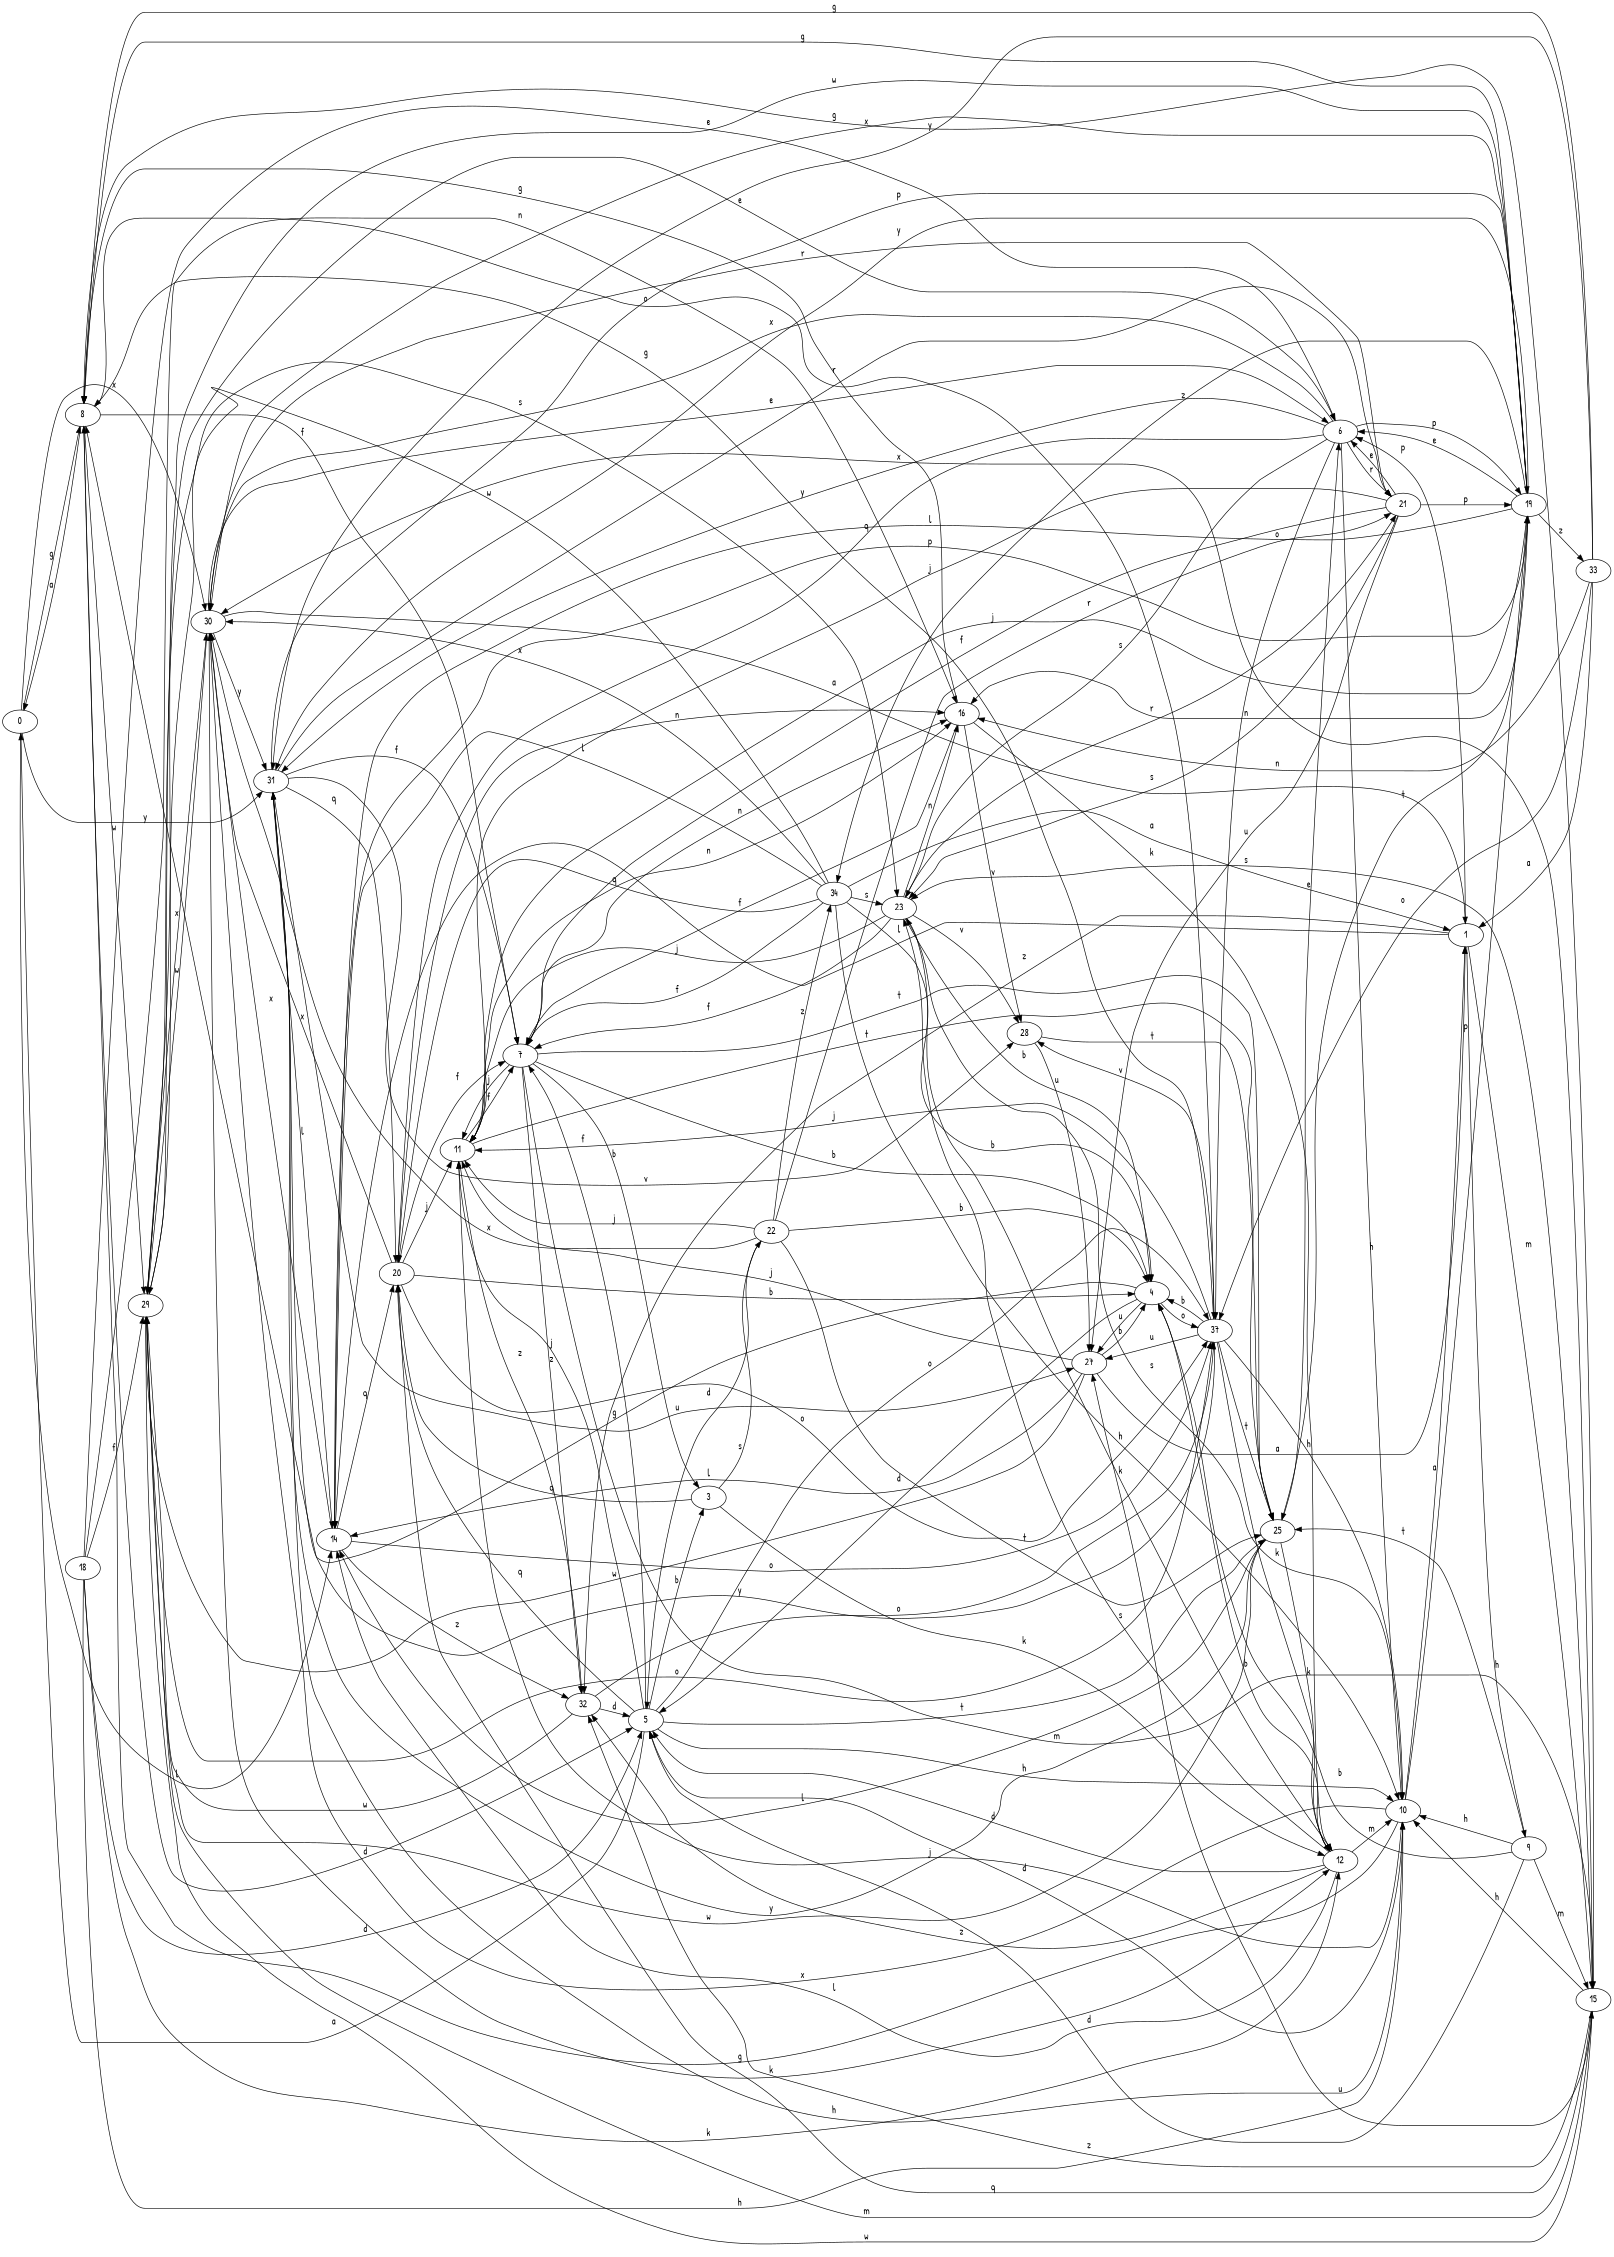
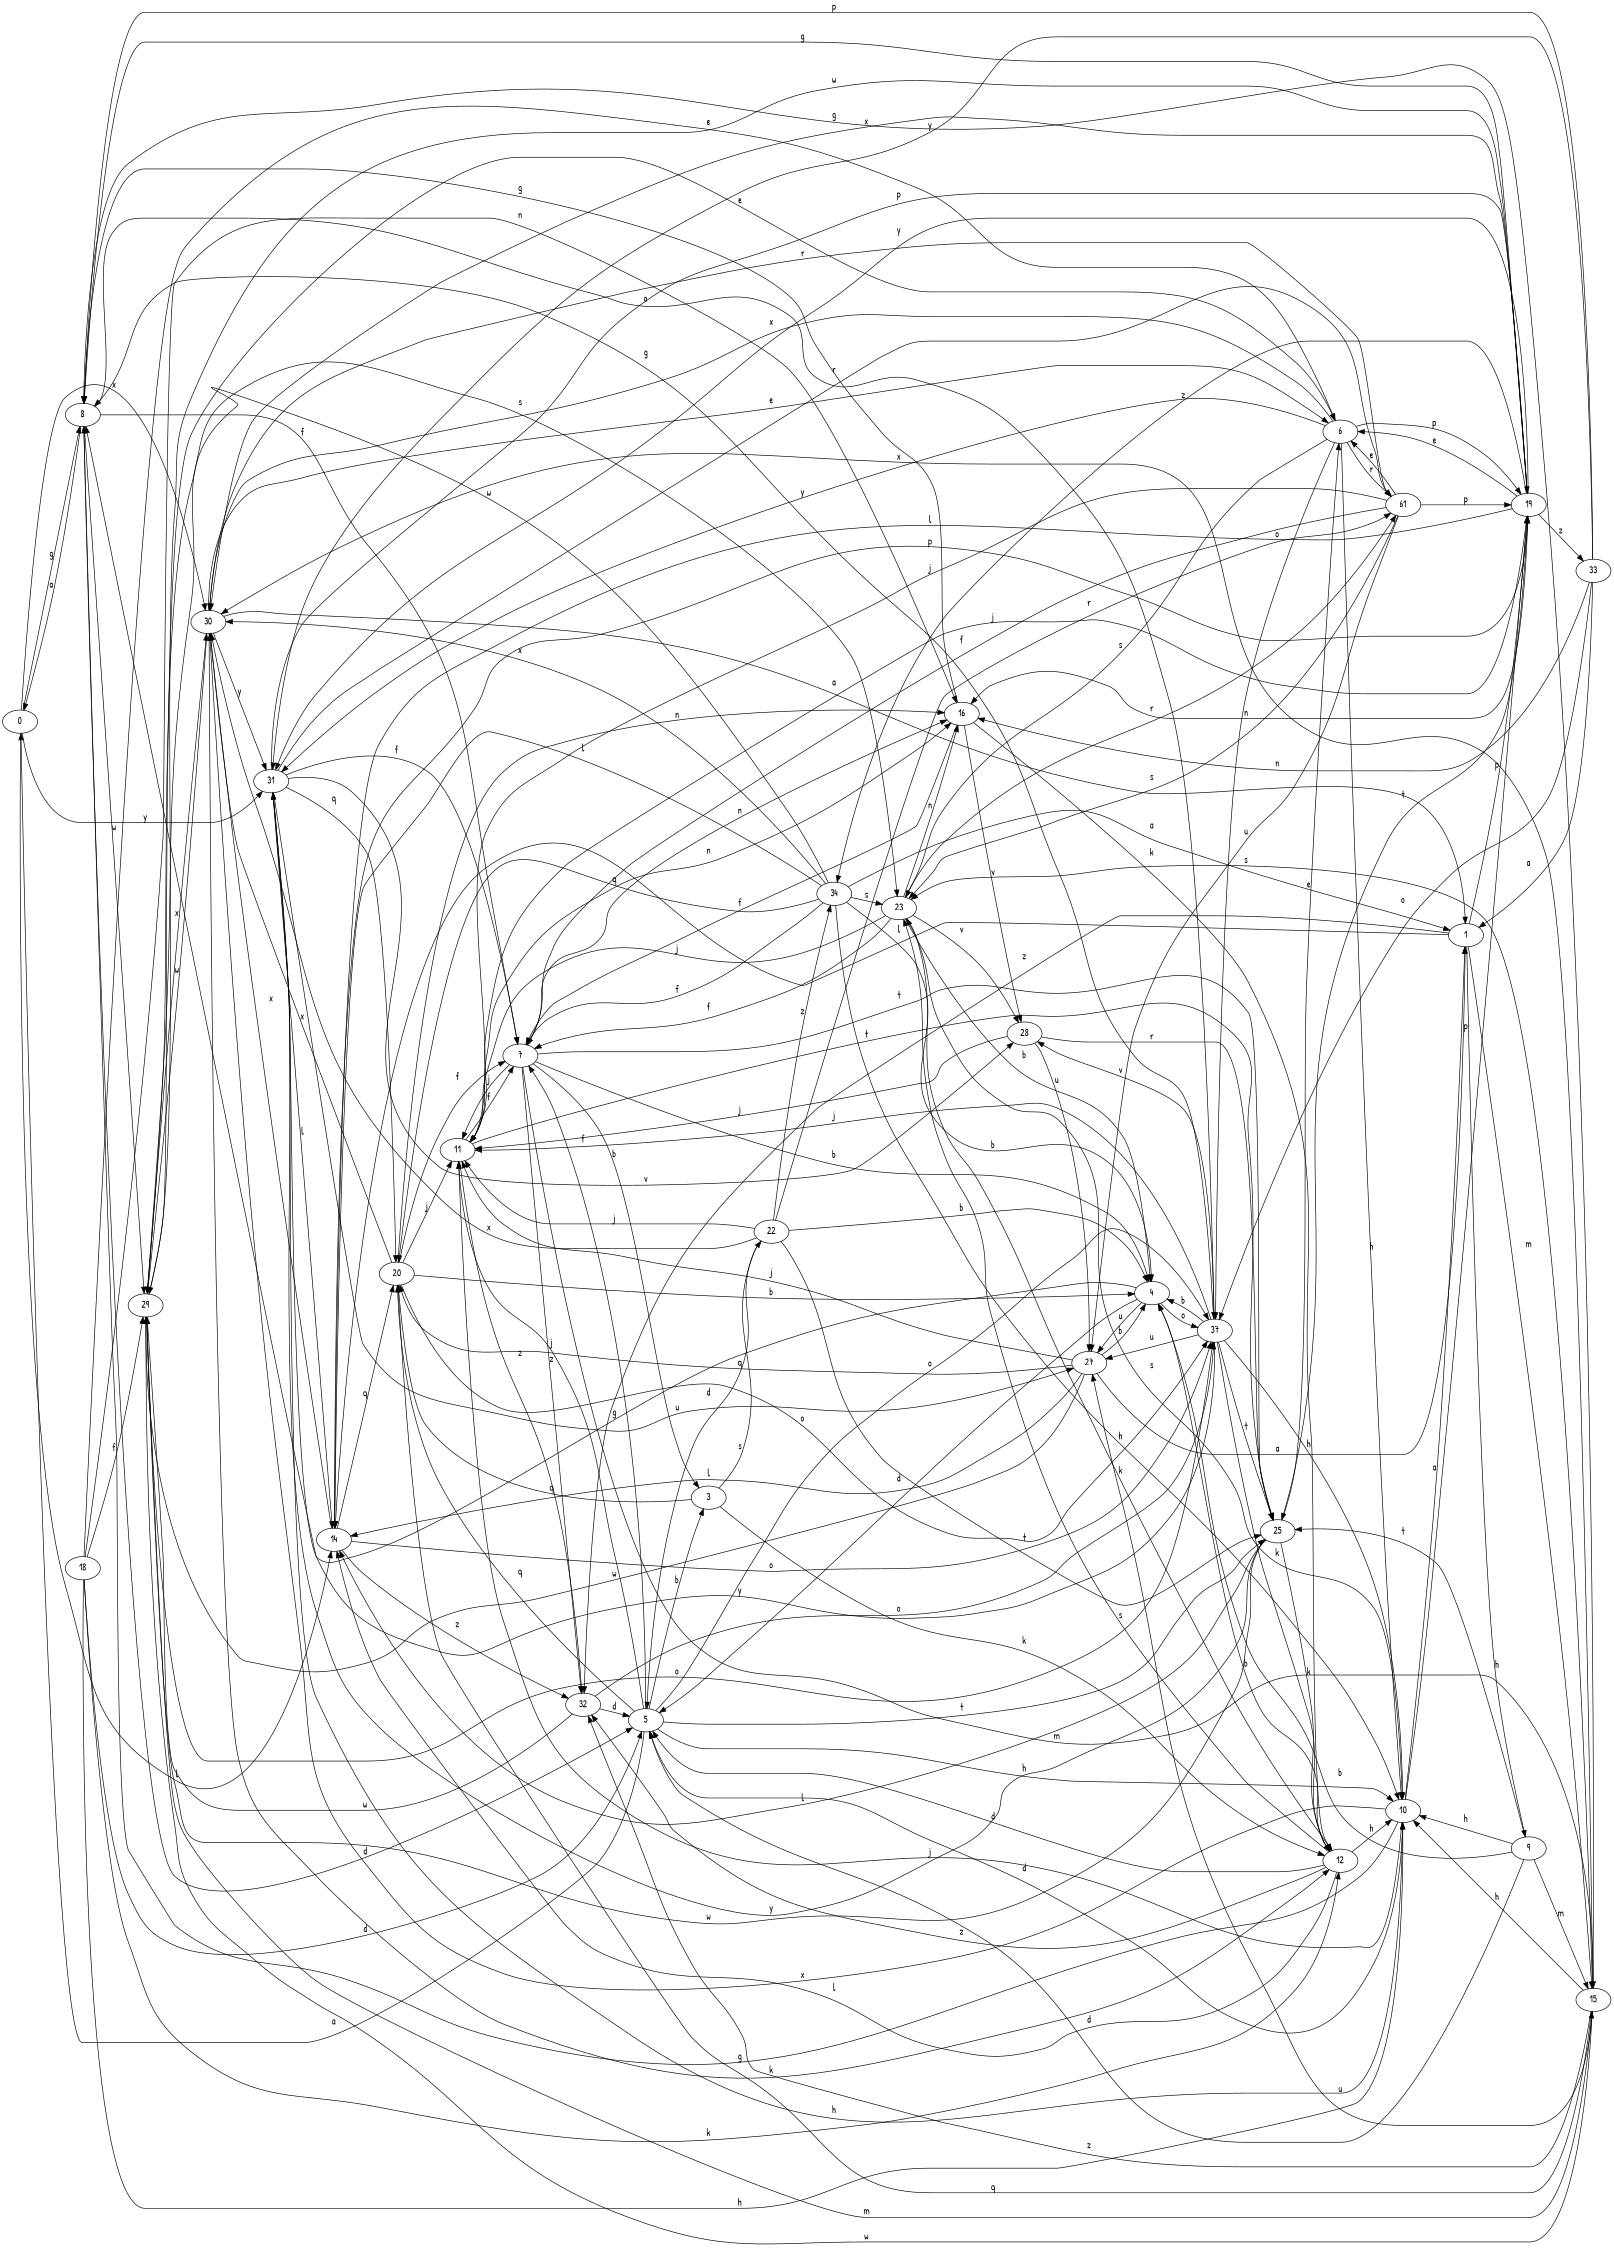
edge "33" -> "8": label "g" -> "p"
node "21": label "21" -> "61"
edge "6" -> "20": now "27" -> "20"
edge "1" -> "6": now "1" -> "19"
edge "28" -> "25": label "t" -> "r"
edge "28" -> "11": added, label "j"
edge "12" -> "10": label "m" -> "h"
